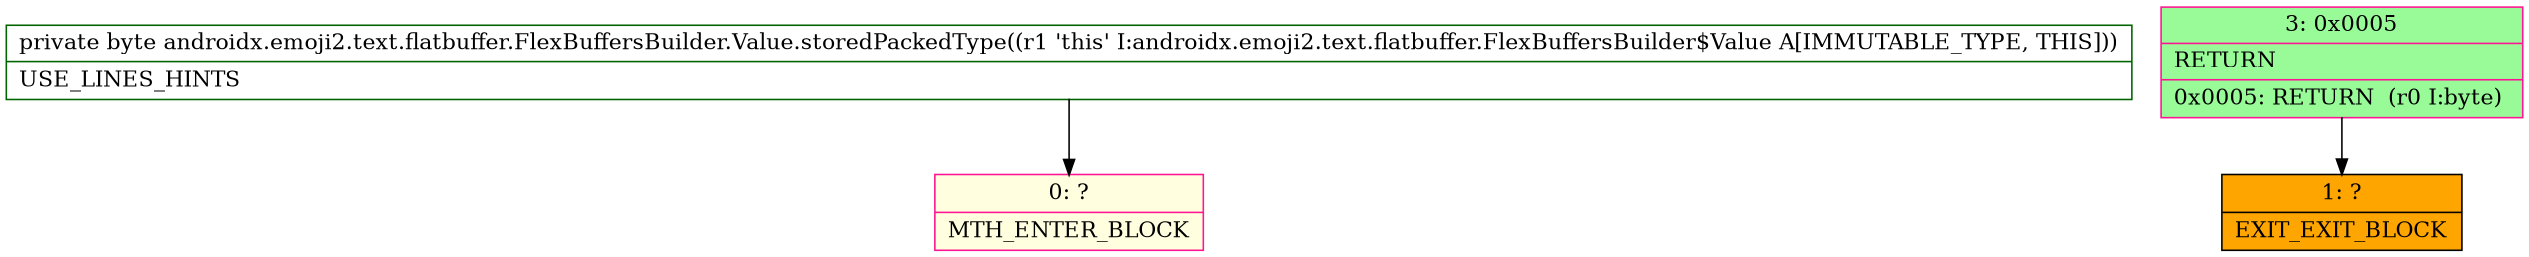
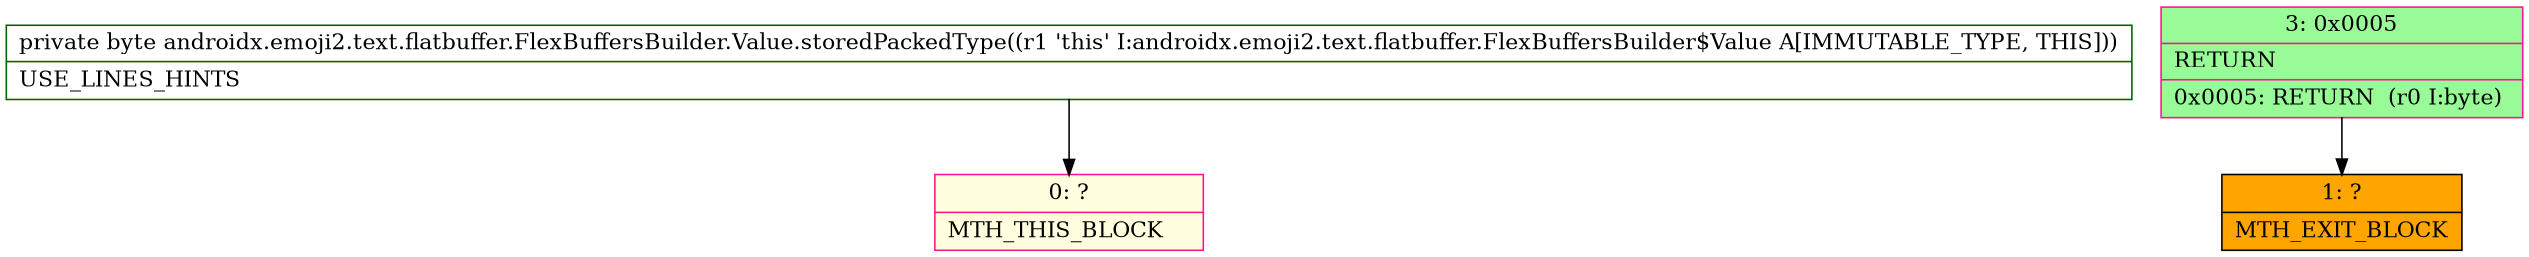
node "0: ?": text "MTH_ENTER_BLOCK" -> "MTH_THIS_BLOCK"
node "1: ?": text "EXIT_EXIT_BLOCK" -> "MTH_EXIT_BLOCK"
